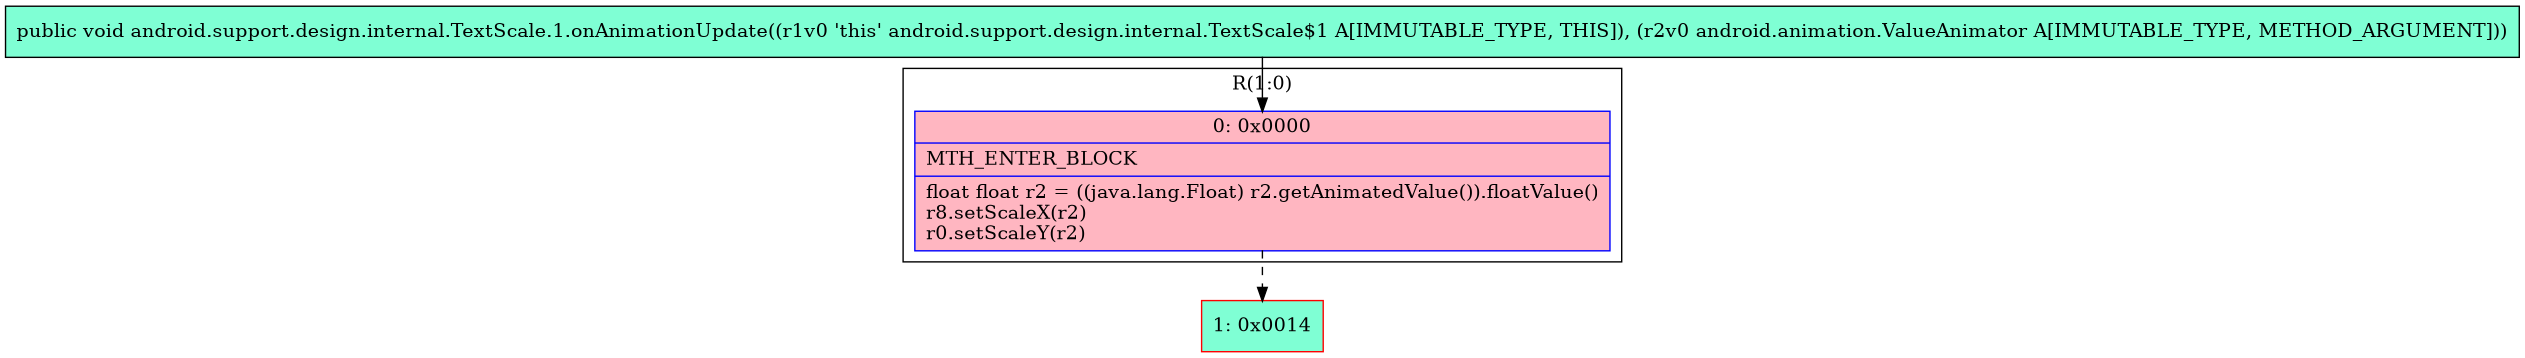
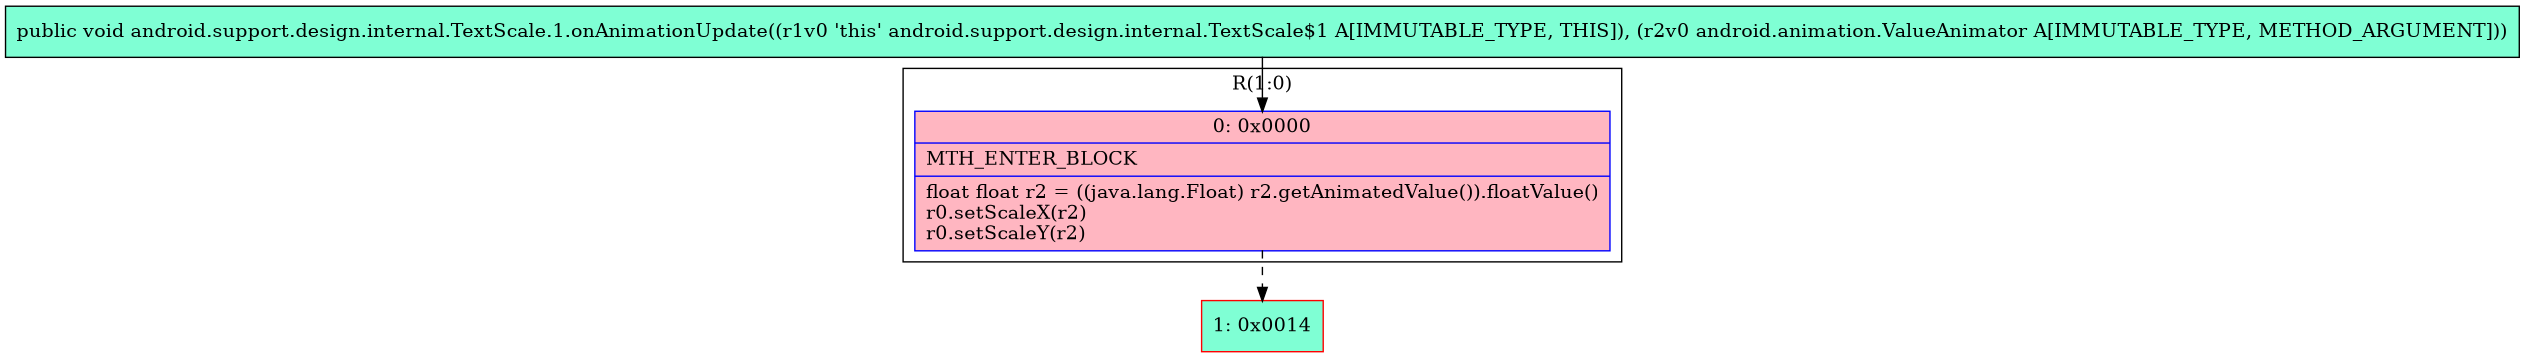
node "0: 0x0000": text "r8.setScaleX(r2)" -> "r0.setScaleX(r2)"
